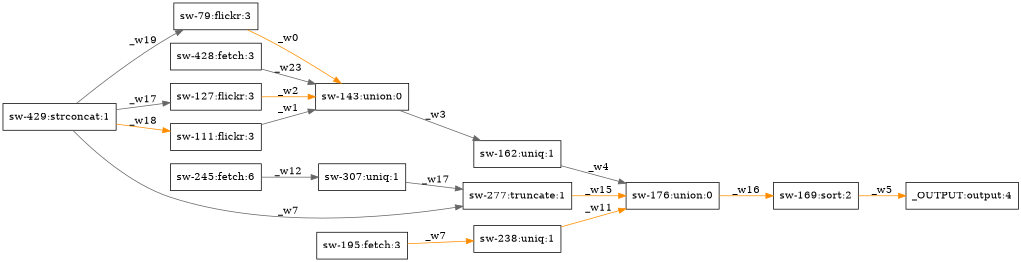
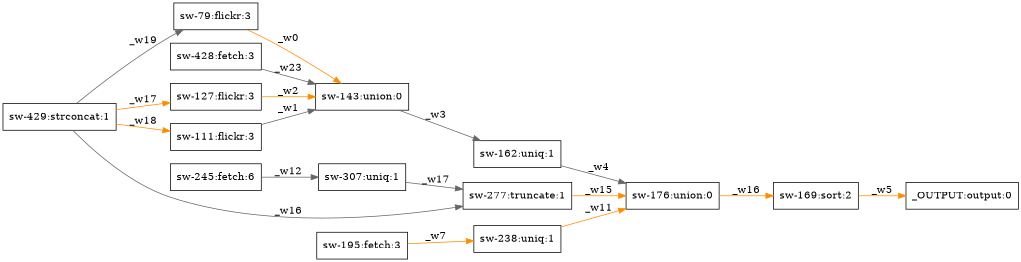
edge "sw-429:strconcat:1" -> "sw-127:flickr:3": color gray40 -> darkorange
node "_OUTPUT:output:4": label "_OUTPUT:output:4" -> "_OUTPUT:output:0"
edge "sw-429:strconcat:1" -> "sw-277:truncate:1": label "_w7" -> "_w16"
